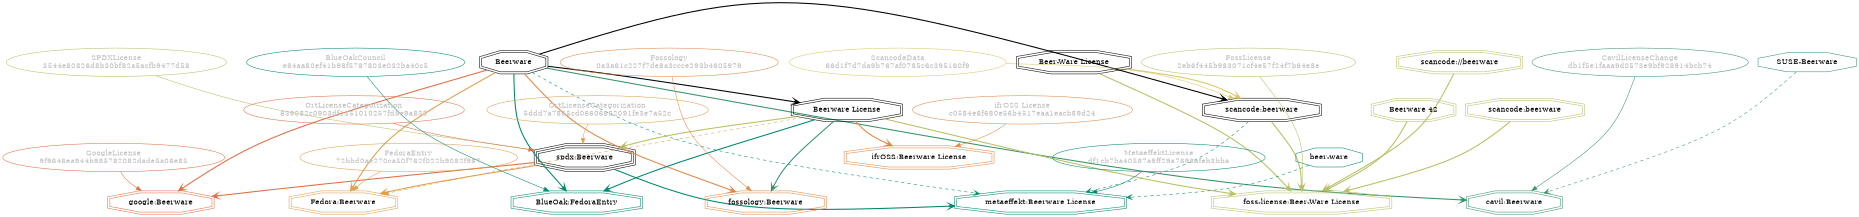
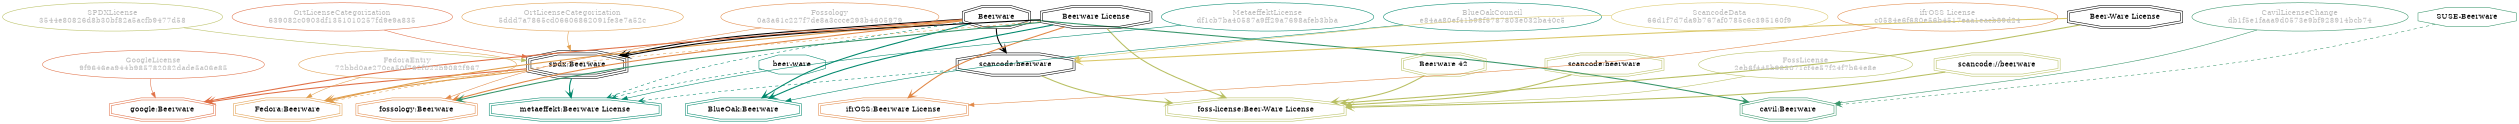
edge "Beerware" -> "Beerware License": now "Beerware" -> "spdx:Beerware"
edge "Beerware License" -> "spdx:Beerware": color #b8bf62 -> black
edge "Beerware License" -> "Fedora:Beerware": arrowhead normal -> vee
node "BlueOak:FedoraEntry": label "BlueOak:FedoraEntry" -> "BlueOak:Beerware"
